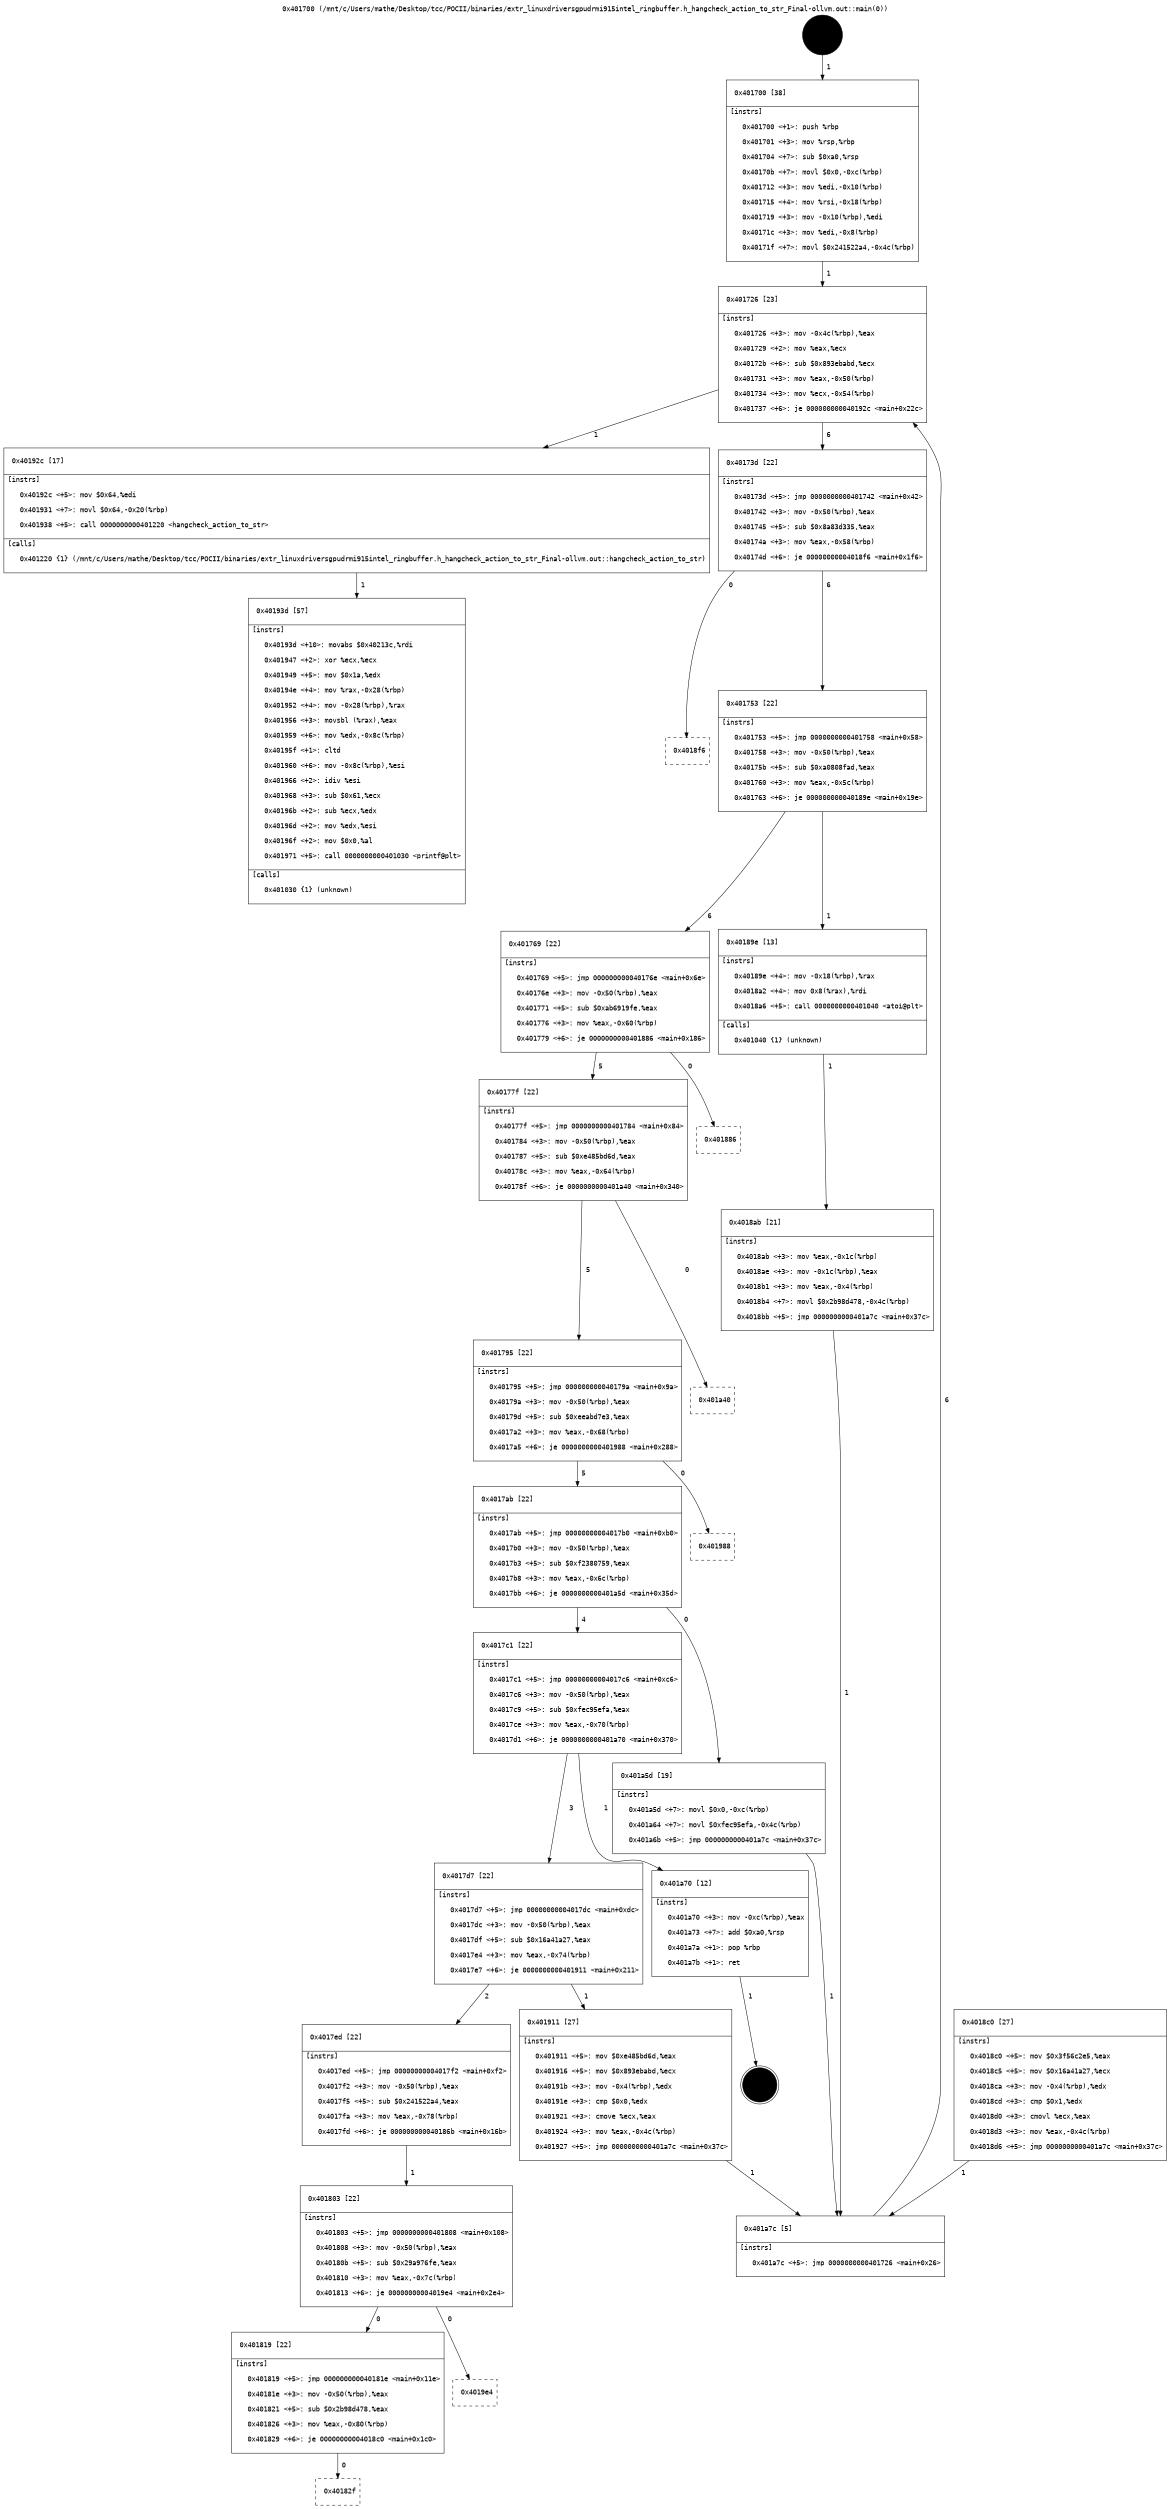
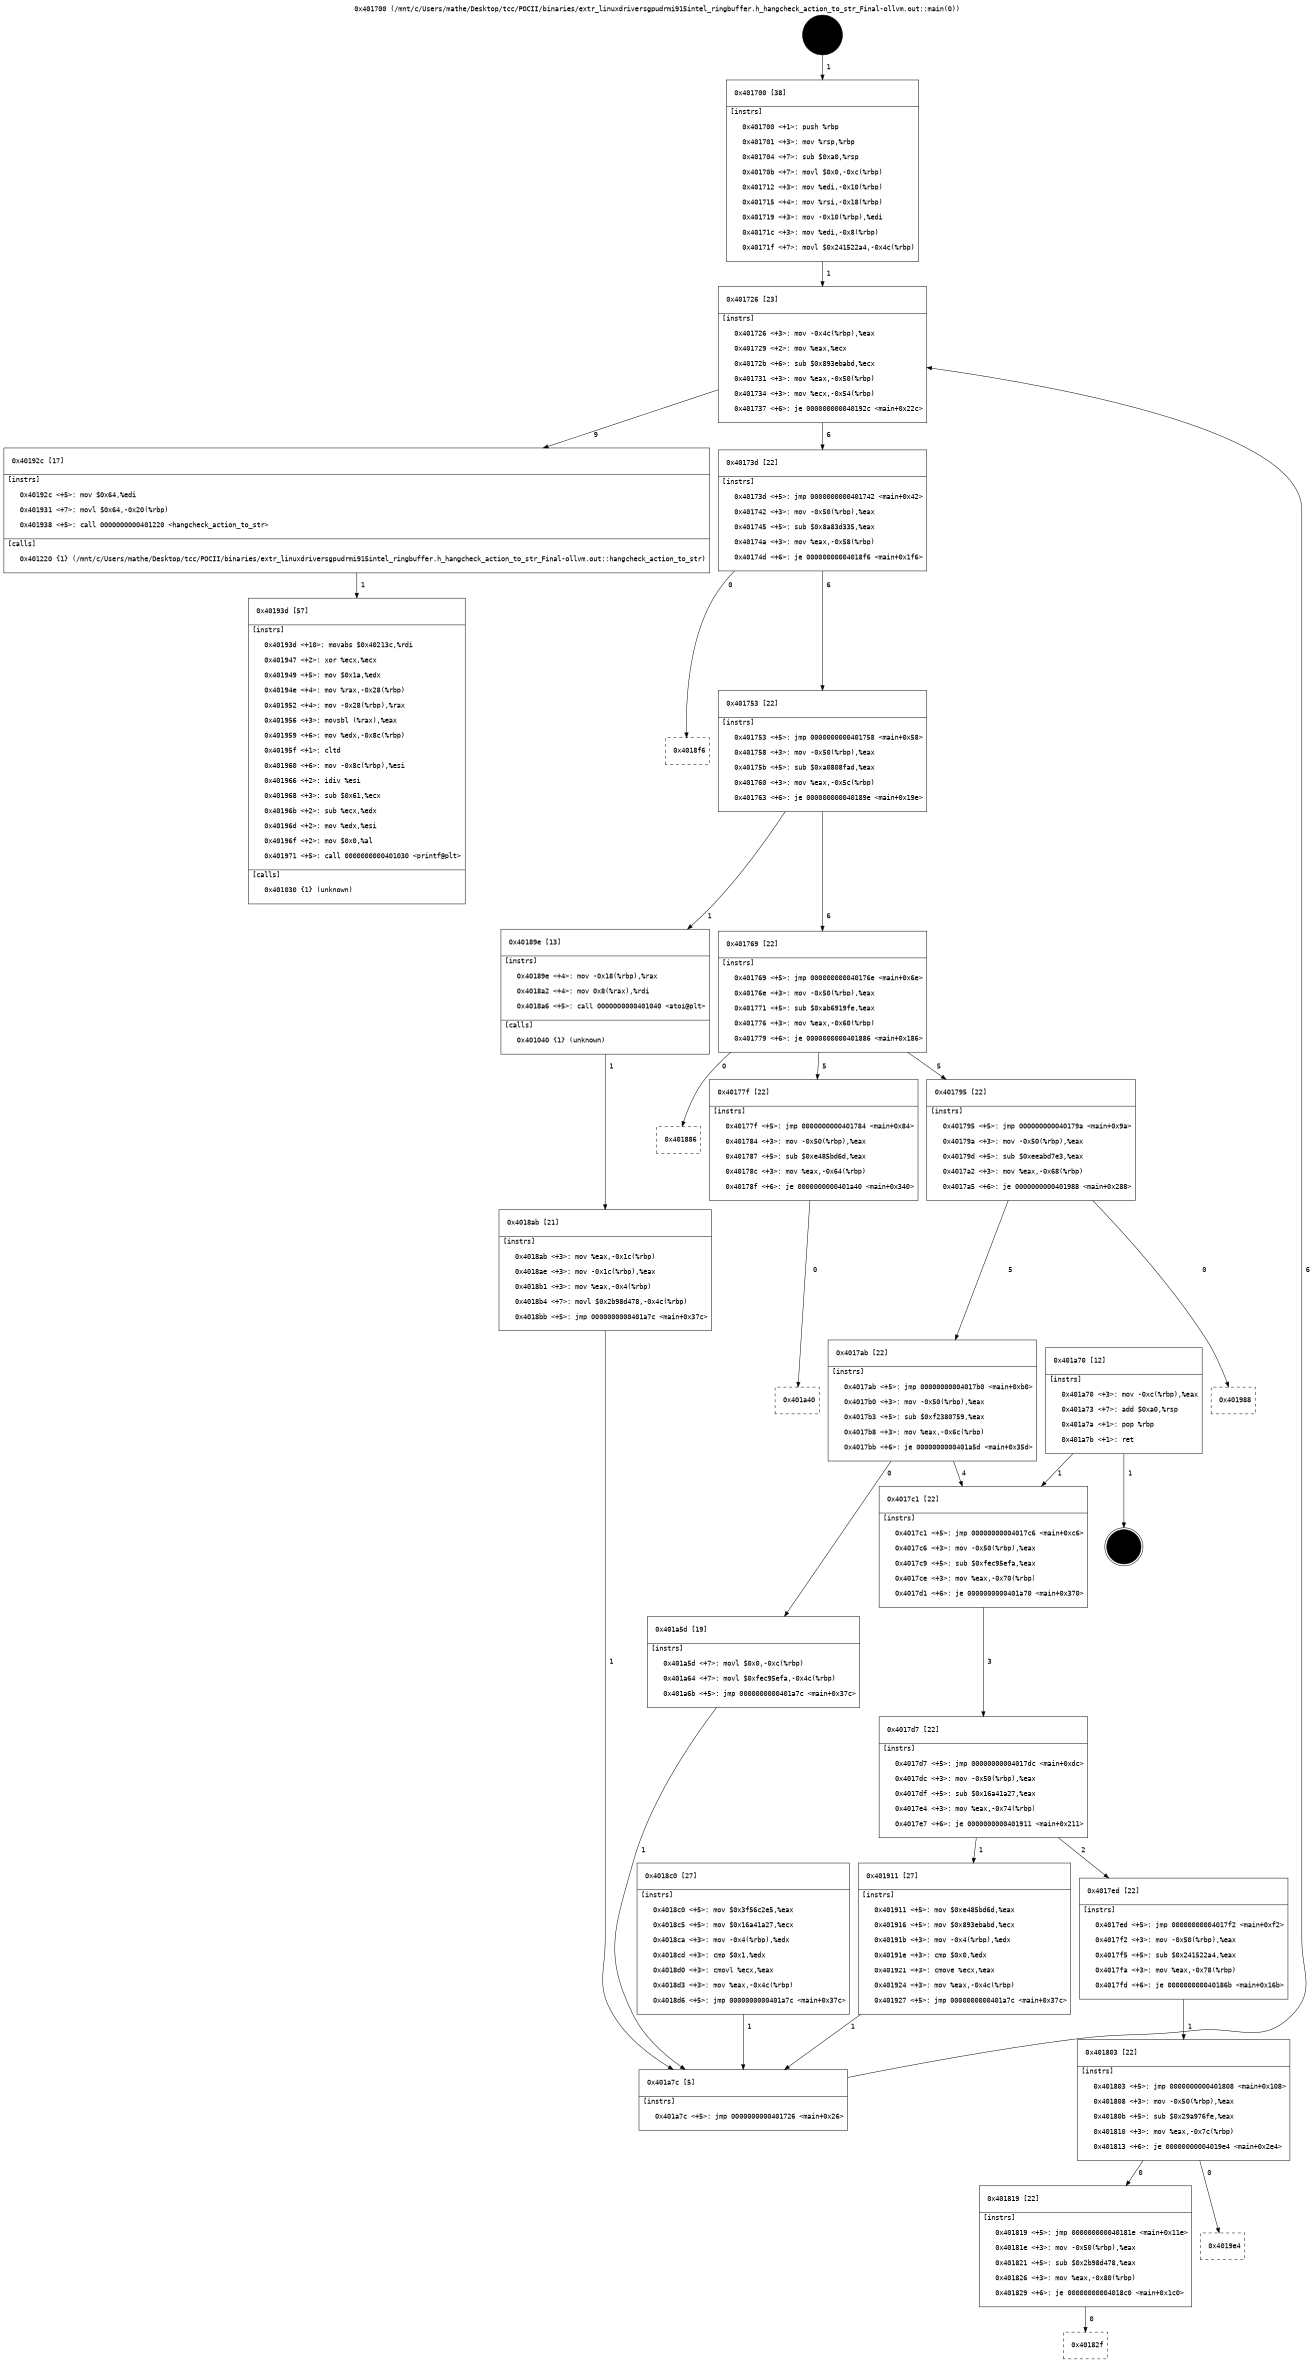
edge "0x401726 [23]" -> "0x40192c [17]": label " 1" -> " 9"
edge "0x40177f [22]" -> "0x401795 [22]": now "0x401769 [22]" -> "0x401795 [22]"
edge "0x4017c1 [22]" -> "0x401a70 [12]": reversed
